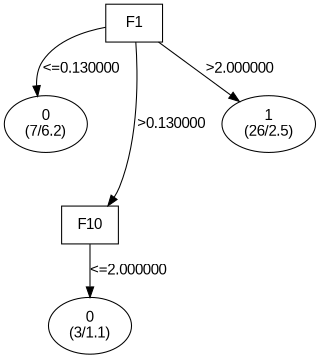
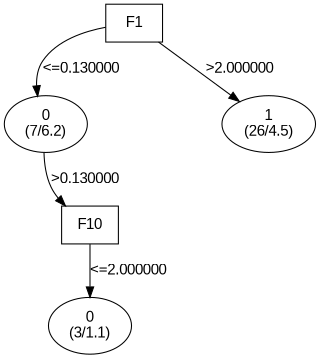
edge "F1" -> "F10": now "0 (7/6.2)" -> "F10"
node "1 (26/2.5)": label "1 (26/2.5)" -> "1 (26/4.5)"
